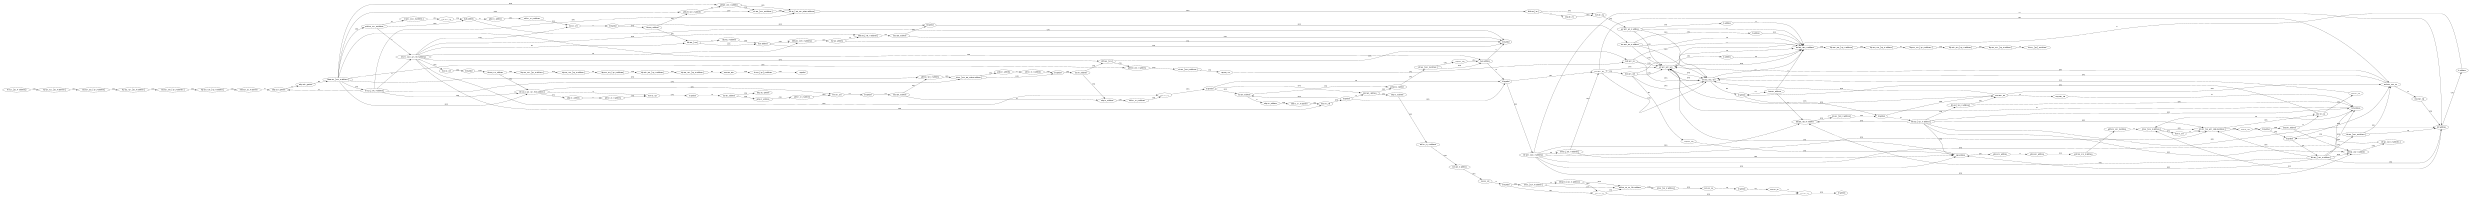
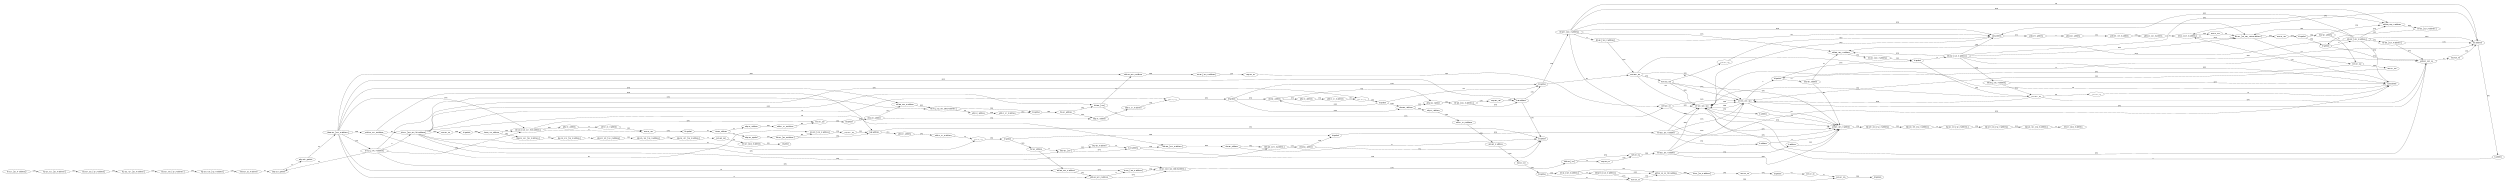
node "ldr w8 , [ x8 , # address ]": added
